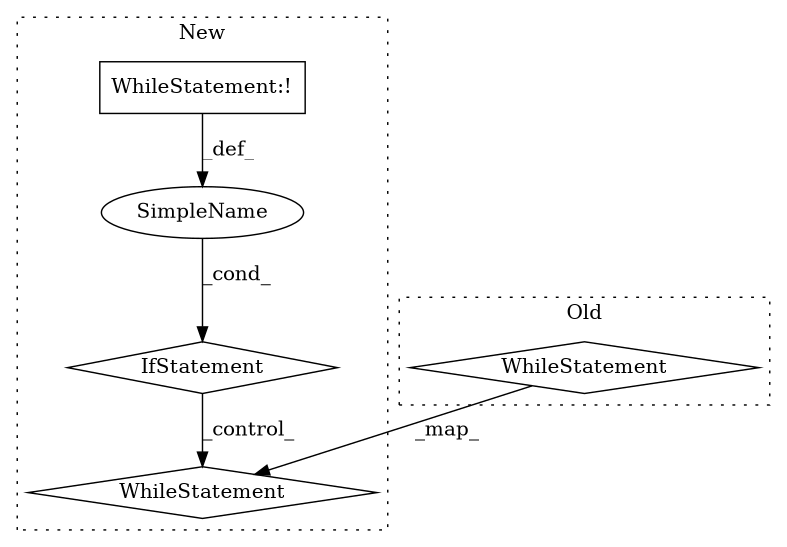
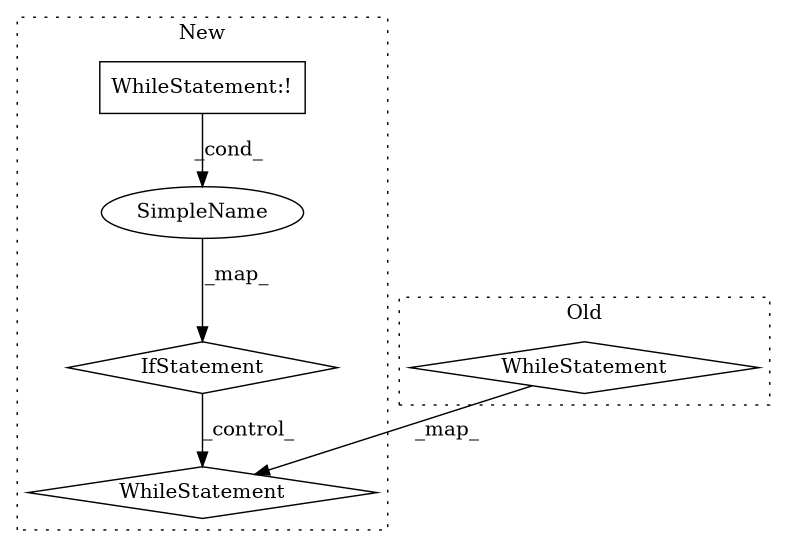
edge "WhileStatement:!" -> "SimpleName": label "_def_" -> "_cond_"
edge "SimpleName" -> "IfStatement": label "_cond_" -> "_map_"
